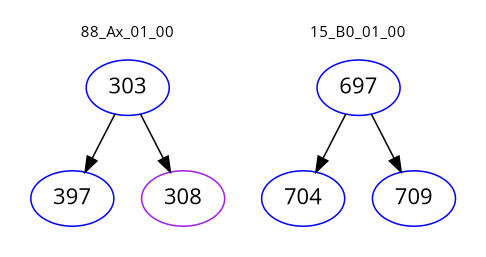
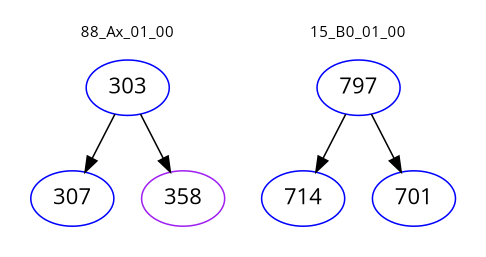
node "697": label "697" -> "797"
node "397": label "397" -> "307"
node "308": label "308" -> "358"
node "704": label "704" -> "714"
node "709": label "709" -> "701"
